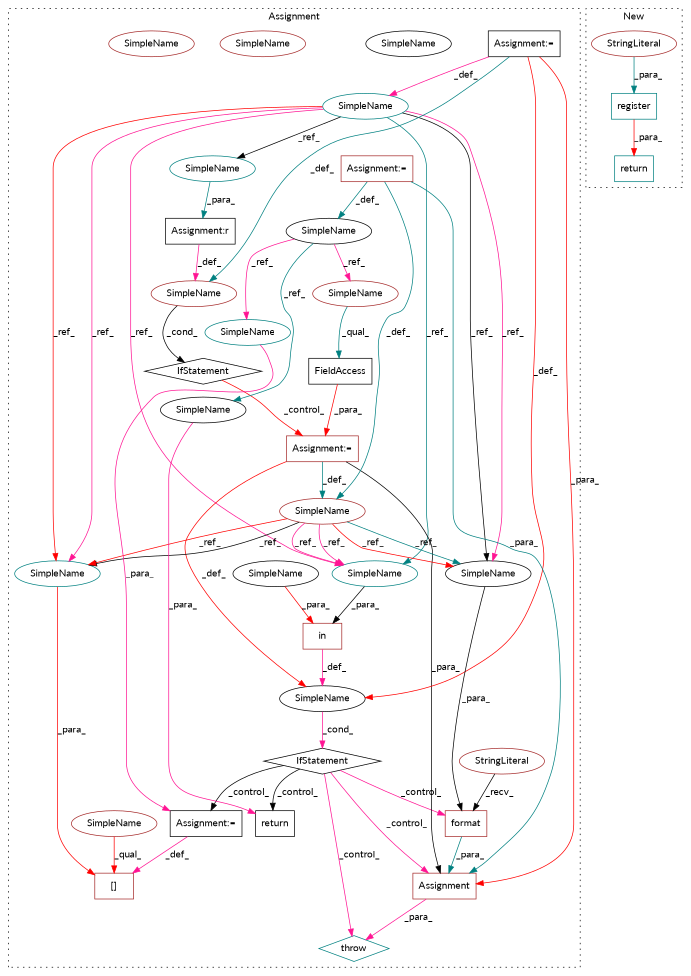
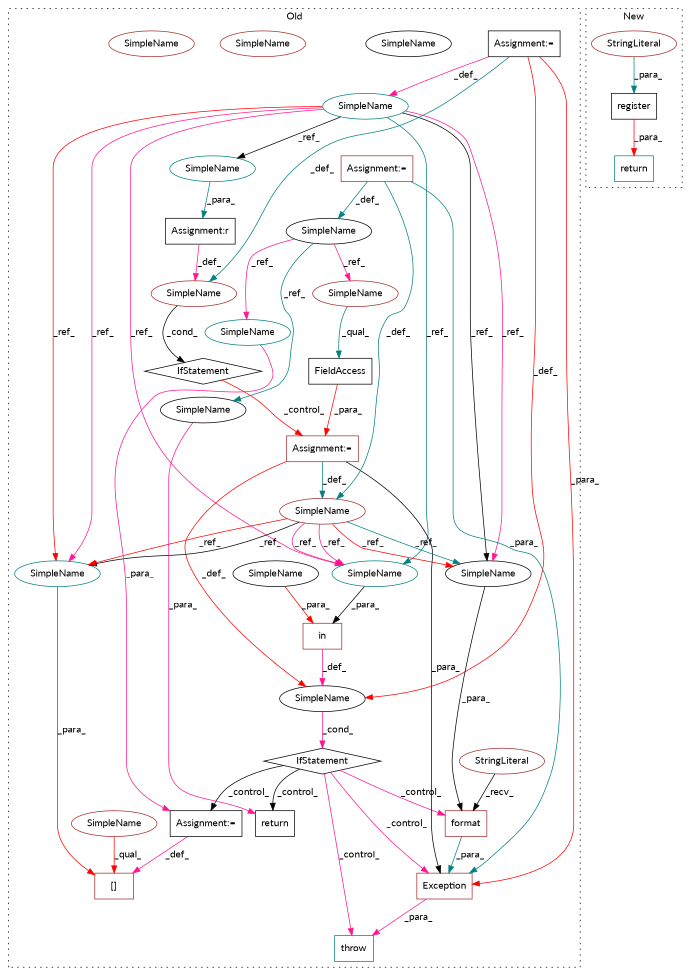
cluster "Assignment": label "Assignment" -> "Old"
node "register": color teal -> black
node "Assignment": label "Assignment" -> "Exception"
node "throw": shape diamond -> box
